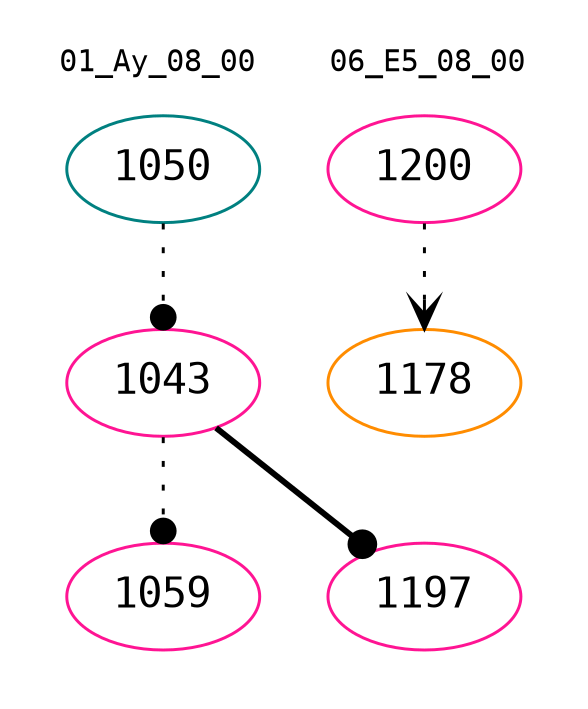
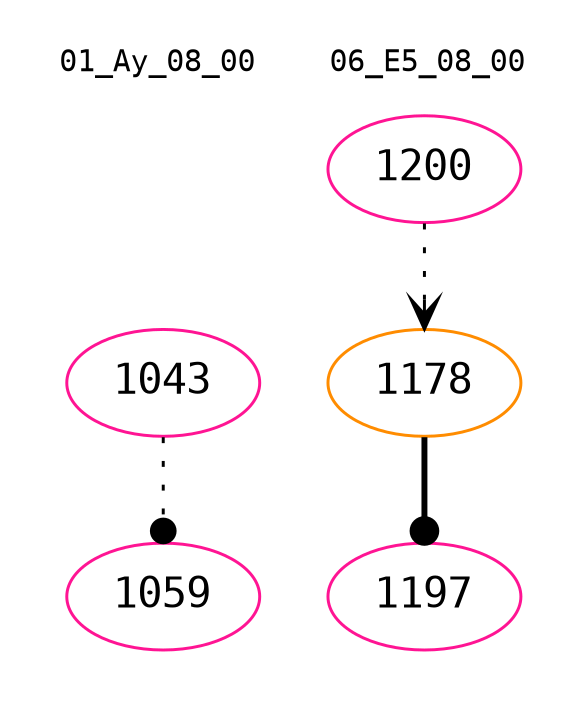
node "1050": removed
edge "1043" -> "1197": now "1178" -> "1197"
